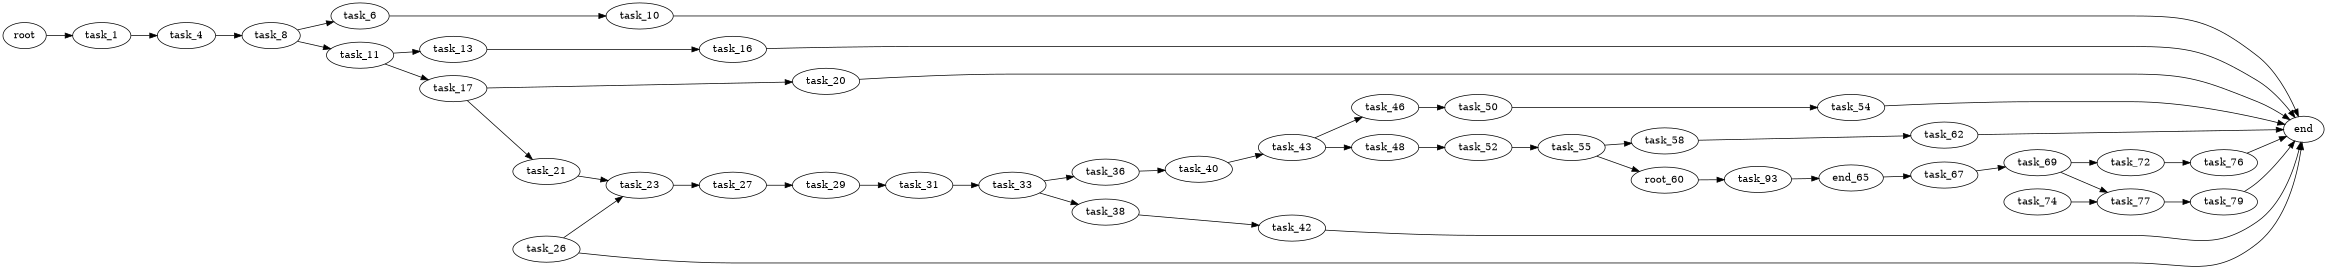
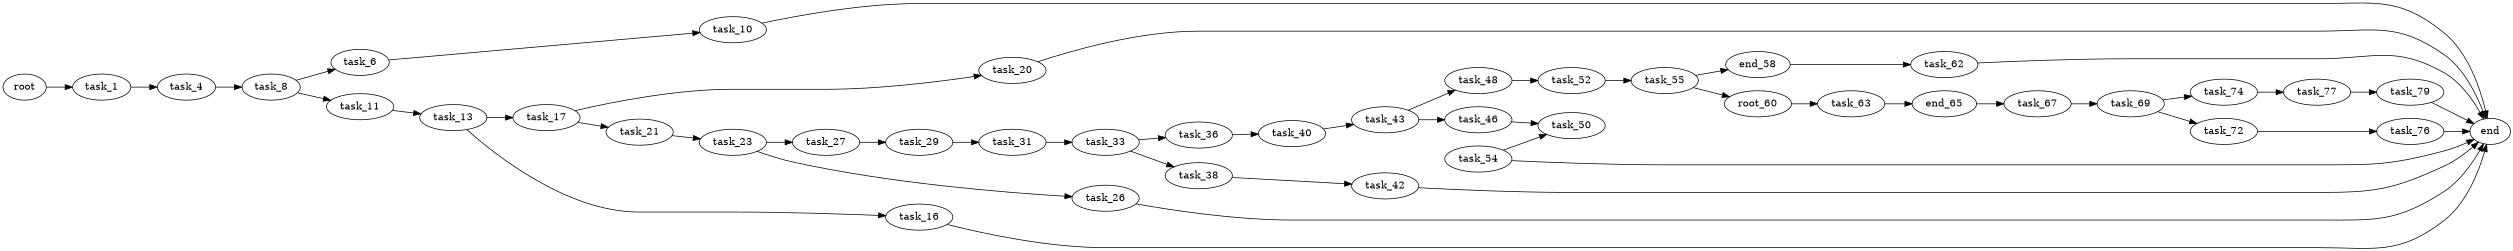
edge "task_11" -> "task_17": now "task_13" -> "task_17"
edge "task_50" -> "task_54": reversed
node "task_58": label "task_58" -> "end_58"
node "task_93": label "task_93" -> "task_63"
edge "task_69" -> "task_77": now "task_69" -> "task_74"
edge "task_26" -> "task_23": reversed
